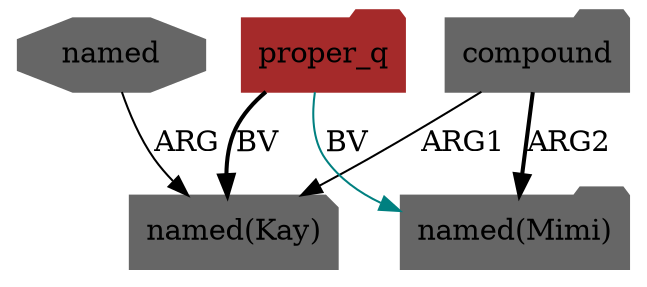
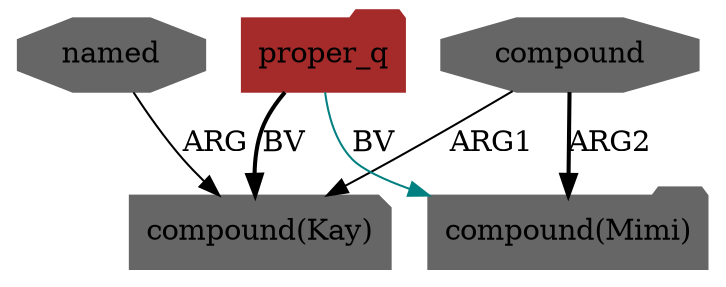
node "compound": shape folder -> octagon
node "named(Kay)": label "named(Kay)" -> "compound(Kay)"
node "named(Mimi)": label "named(Mimi)" -> "compound(Mimi)"
